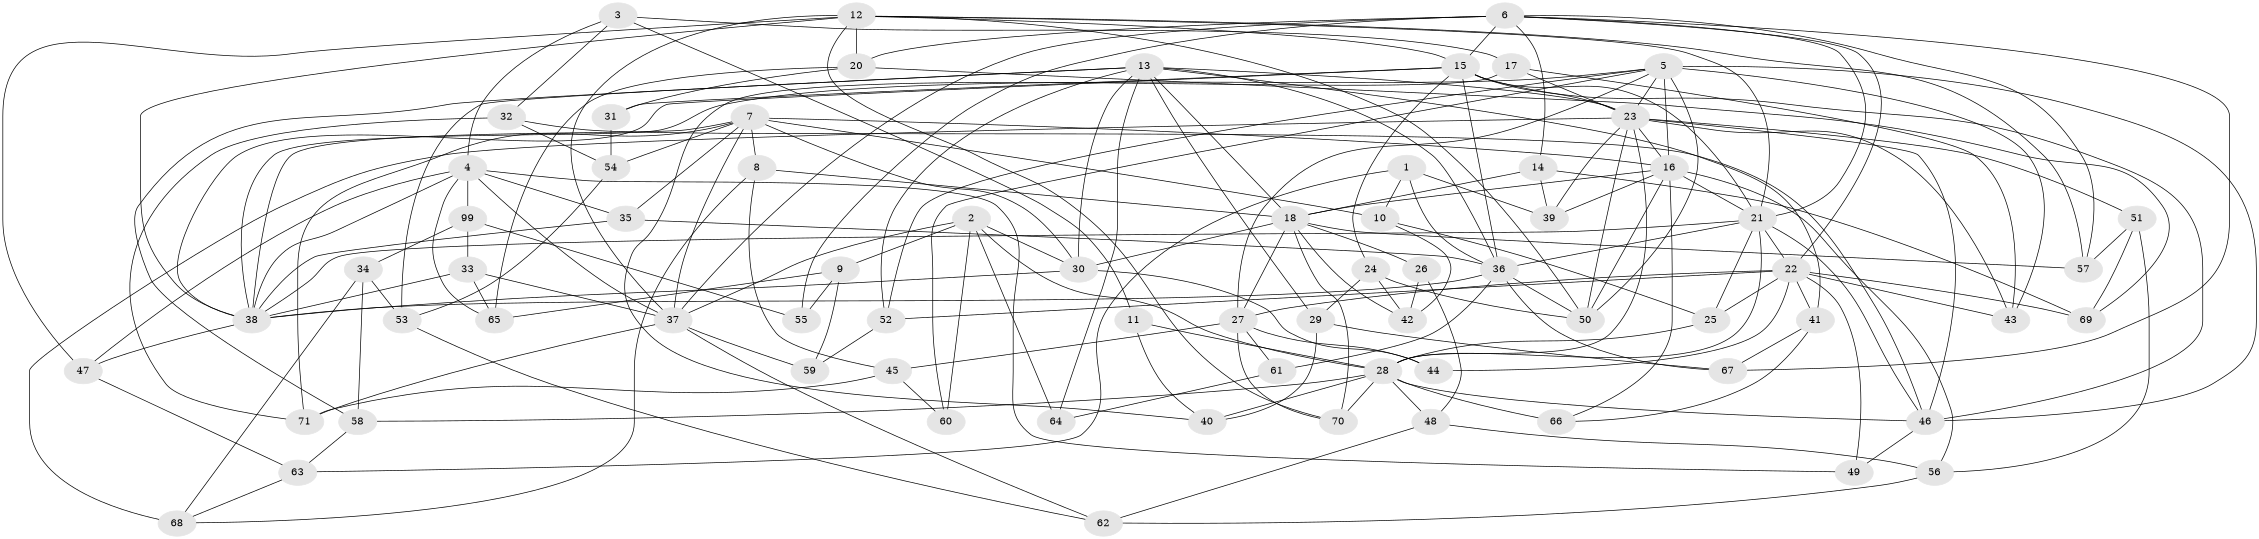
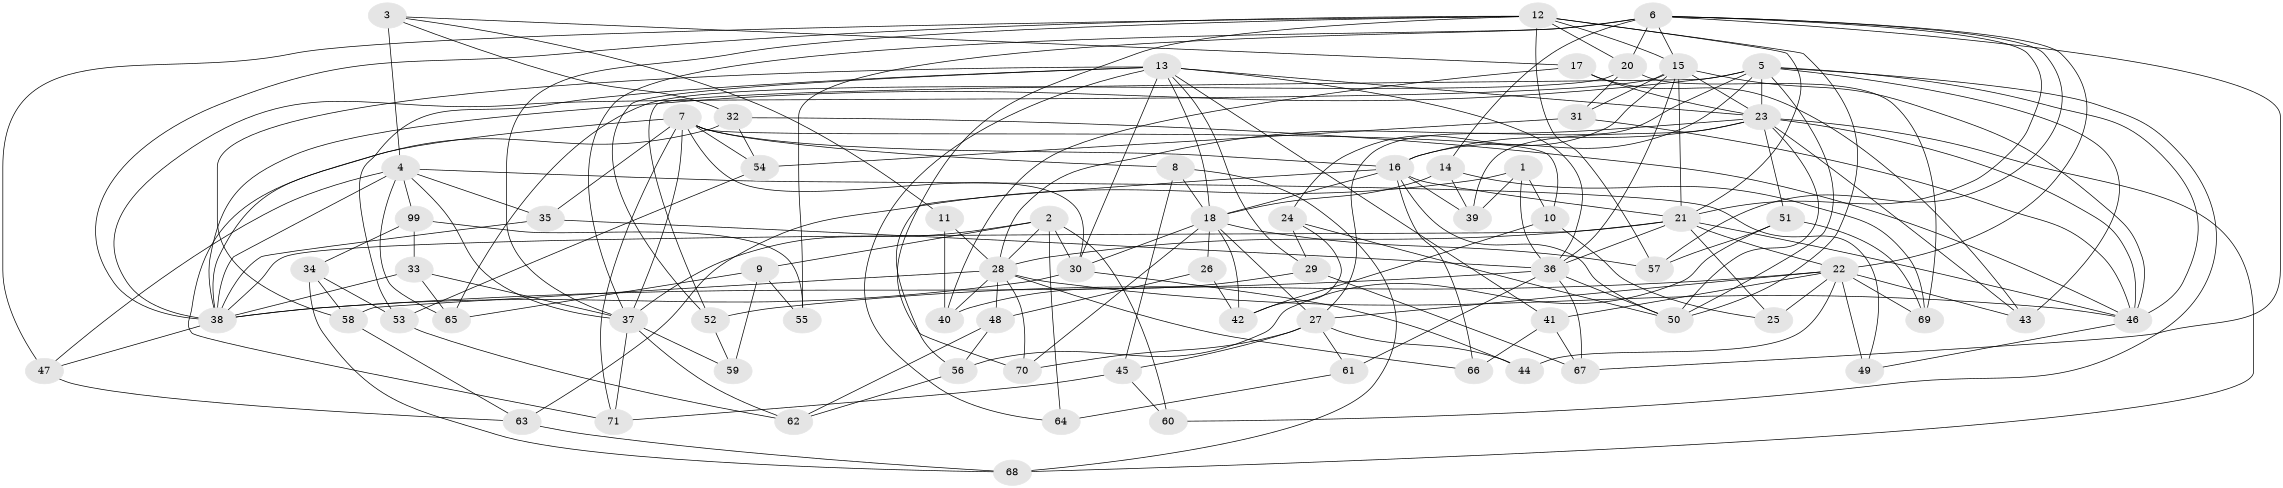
edge "31" -- "46": added
edge "25" -- "28": removed
